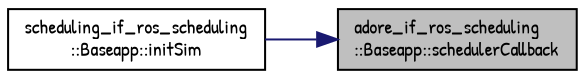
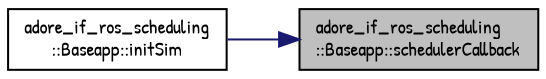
node "scheduling_if_ros_scheduling ::Baseapp::initSim": label "scheduling_if_ros_scheduling ::Baseapp::initSim" -> "adore_if_ros_scheduling ::Baseapp::initSim"
